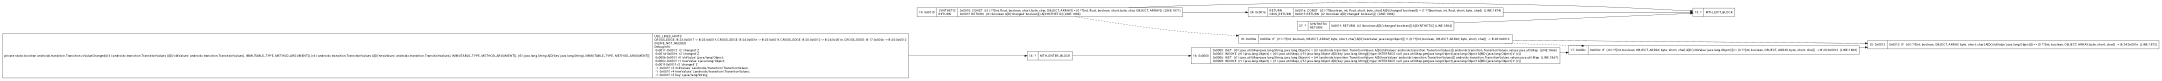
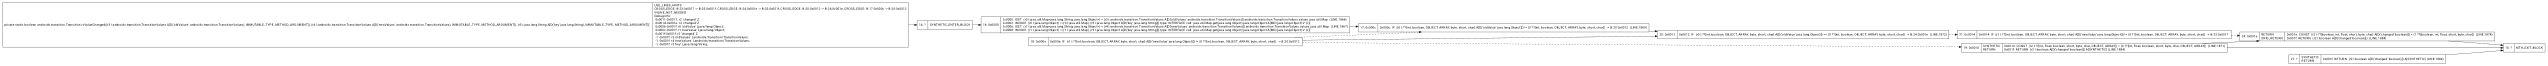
edge "19: 0x0010" -> "18: 0x000e": reversed
node "21: 0x0014": added
node "14: ?": text "MTH_ENTER_BLOCK" -> "SYNTHETIC_ENTER_BLOCK"
